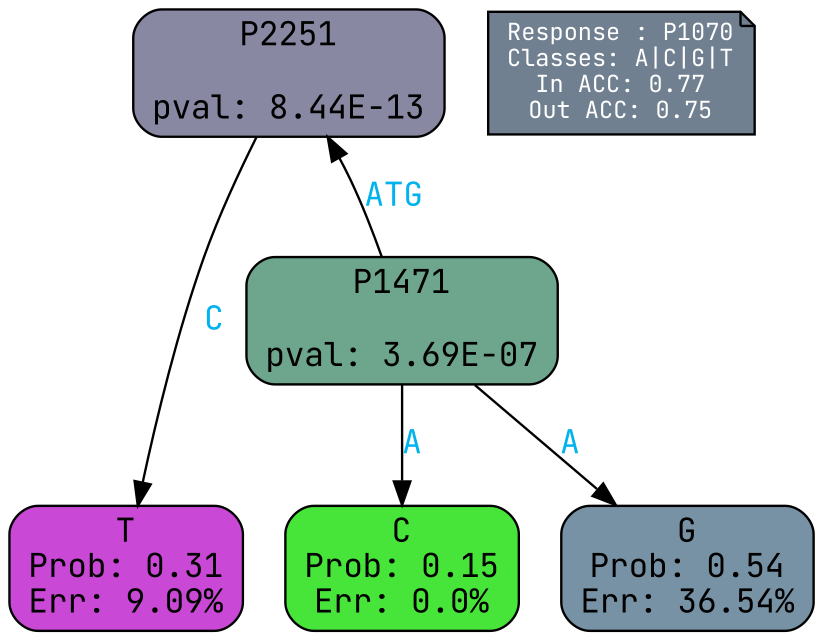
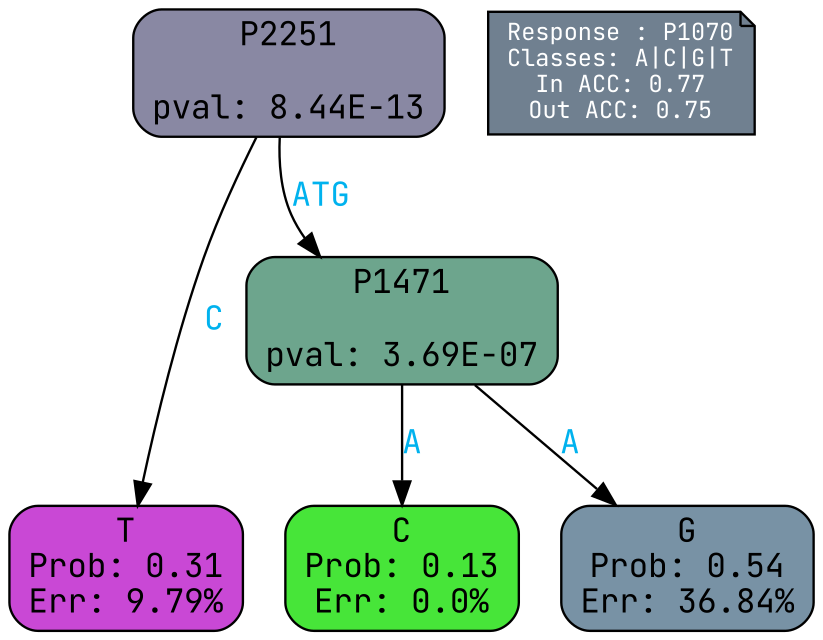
edge "P1471 pval: 3.69E-07" -> "P2251 pval: 8.44E-13": reversed
node "T Prob: 0.31 Err: 9.09%": label "T Prob: 0.31 Err: 9.09%" -> "T Prob: 0.31 Err: 9.79%"
node "C Prob: 0.15 Err: 0.0%": label "C Prob: 0.15 Err: 0.0%" -> "C Prob: 0.13 Err: 0.0%"
node "G Prob: 0.54 Err: 36.54%": label "G Prob: 0.54 Err: 36.54%" -> "G Prob: 0.54 Err: 36.84%"
